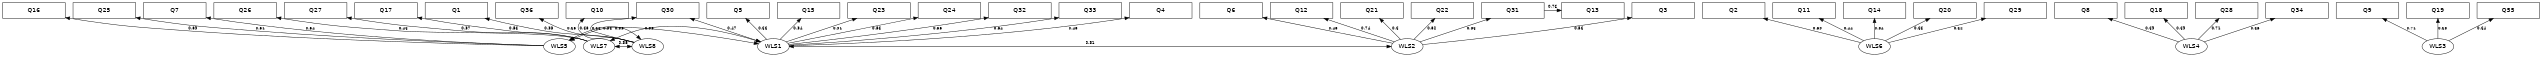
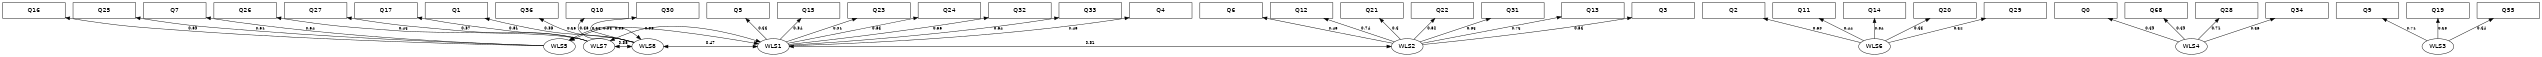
edge "Q31" -> "Q13": now "WLS2" -> "Q13"
node "Q8": label "Q8" -> "Q0"
node "Q18": label "Q18" -> "Q68"
edge "WLS7" -> "Q17": label "0.56" -> "0.81"
edge "Q30" -- "WLS1": now "WLS8" -- "WLS1"
